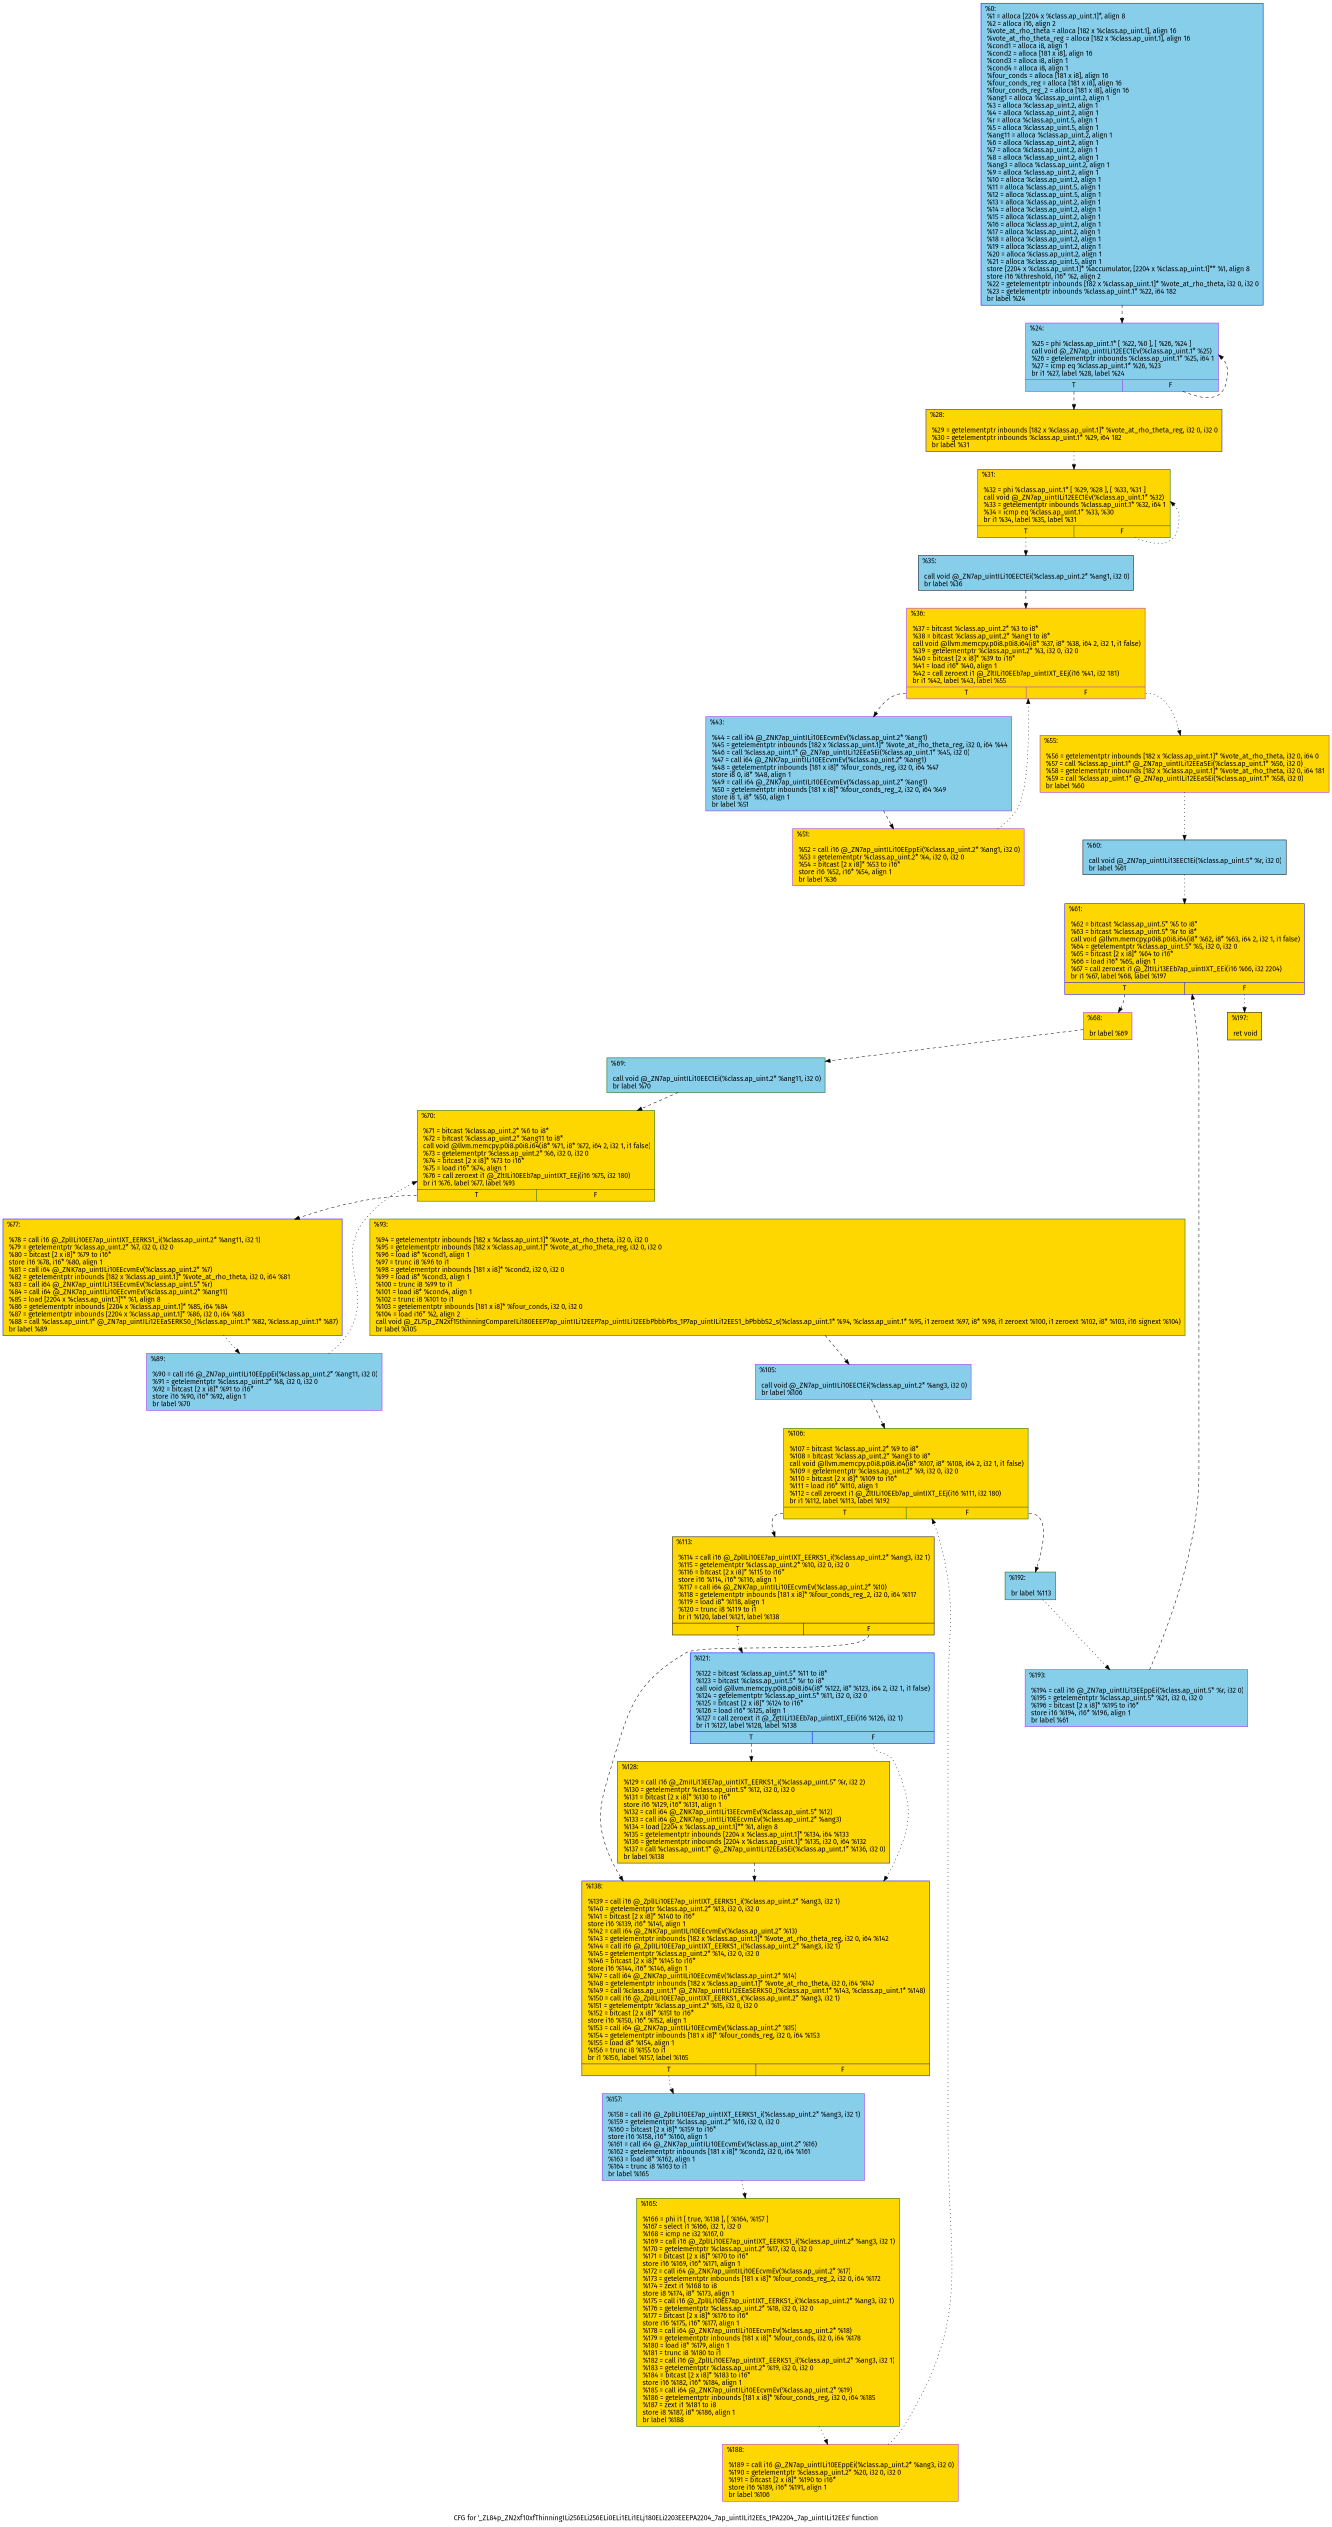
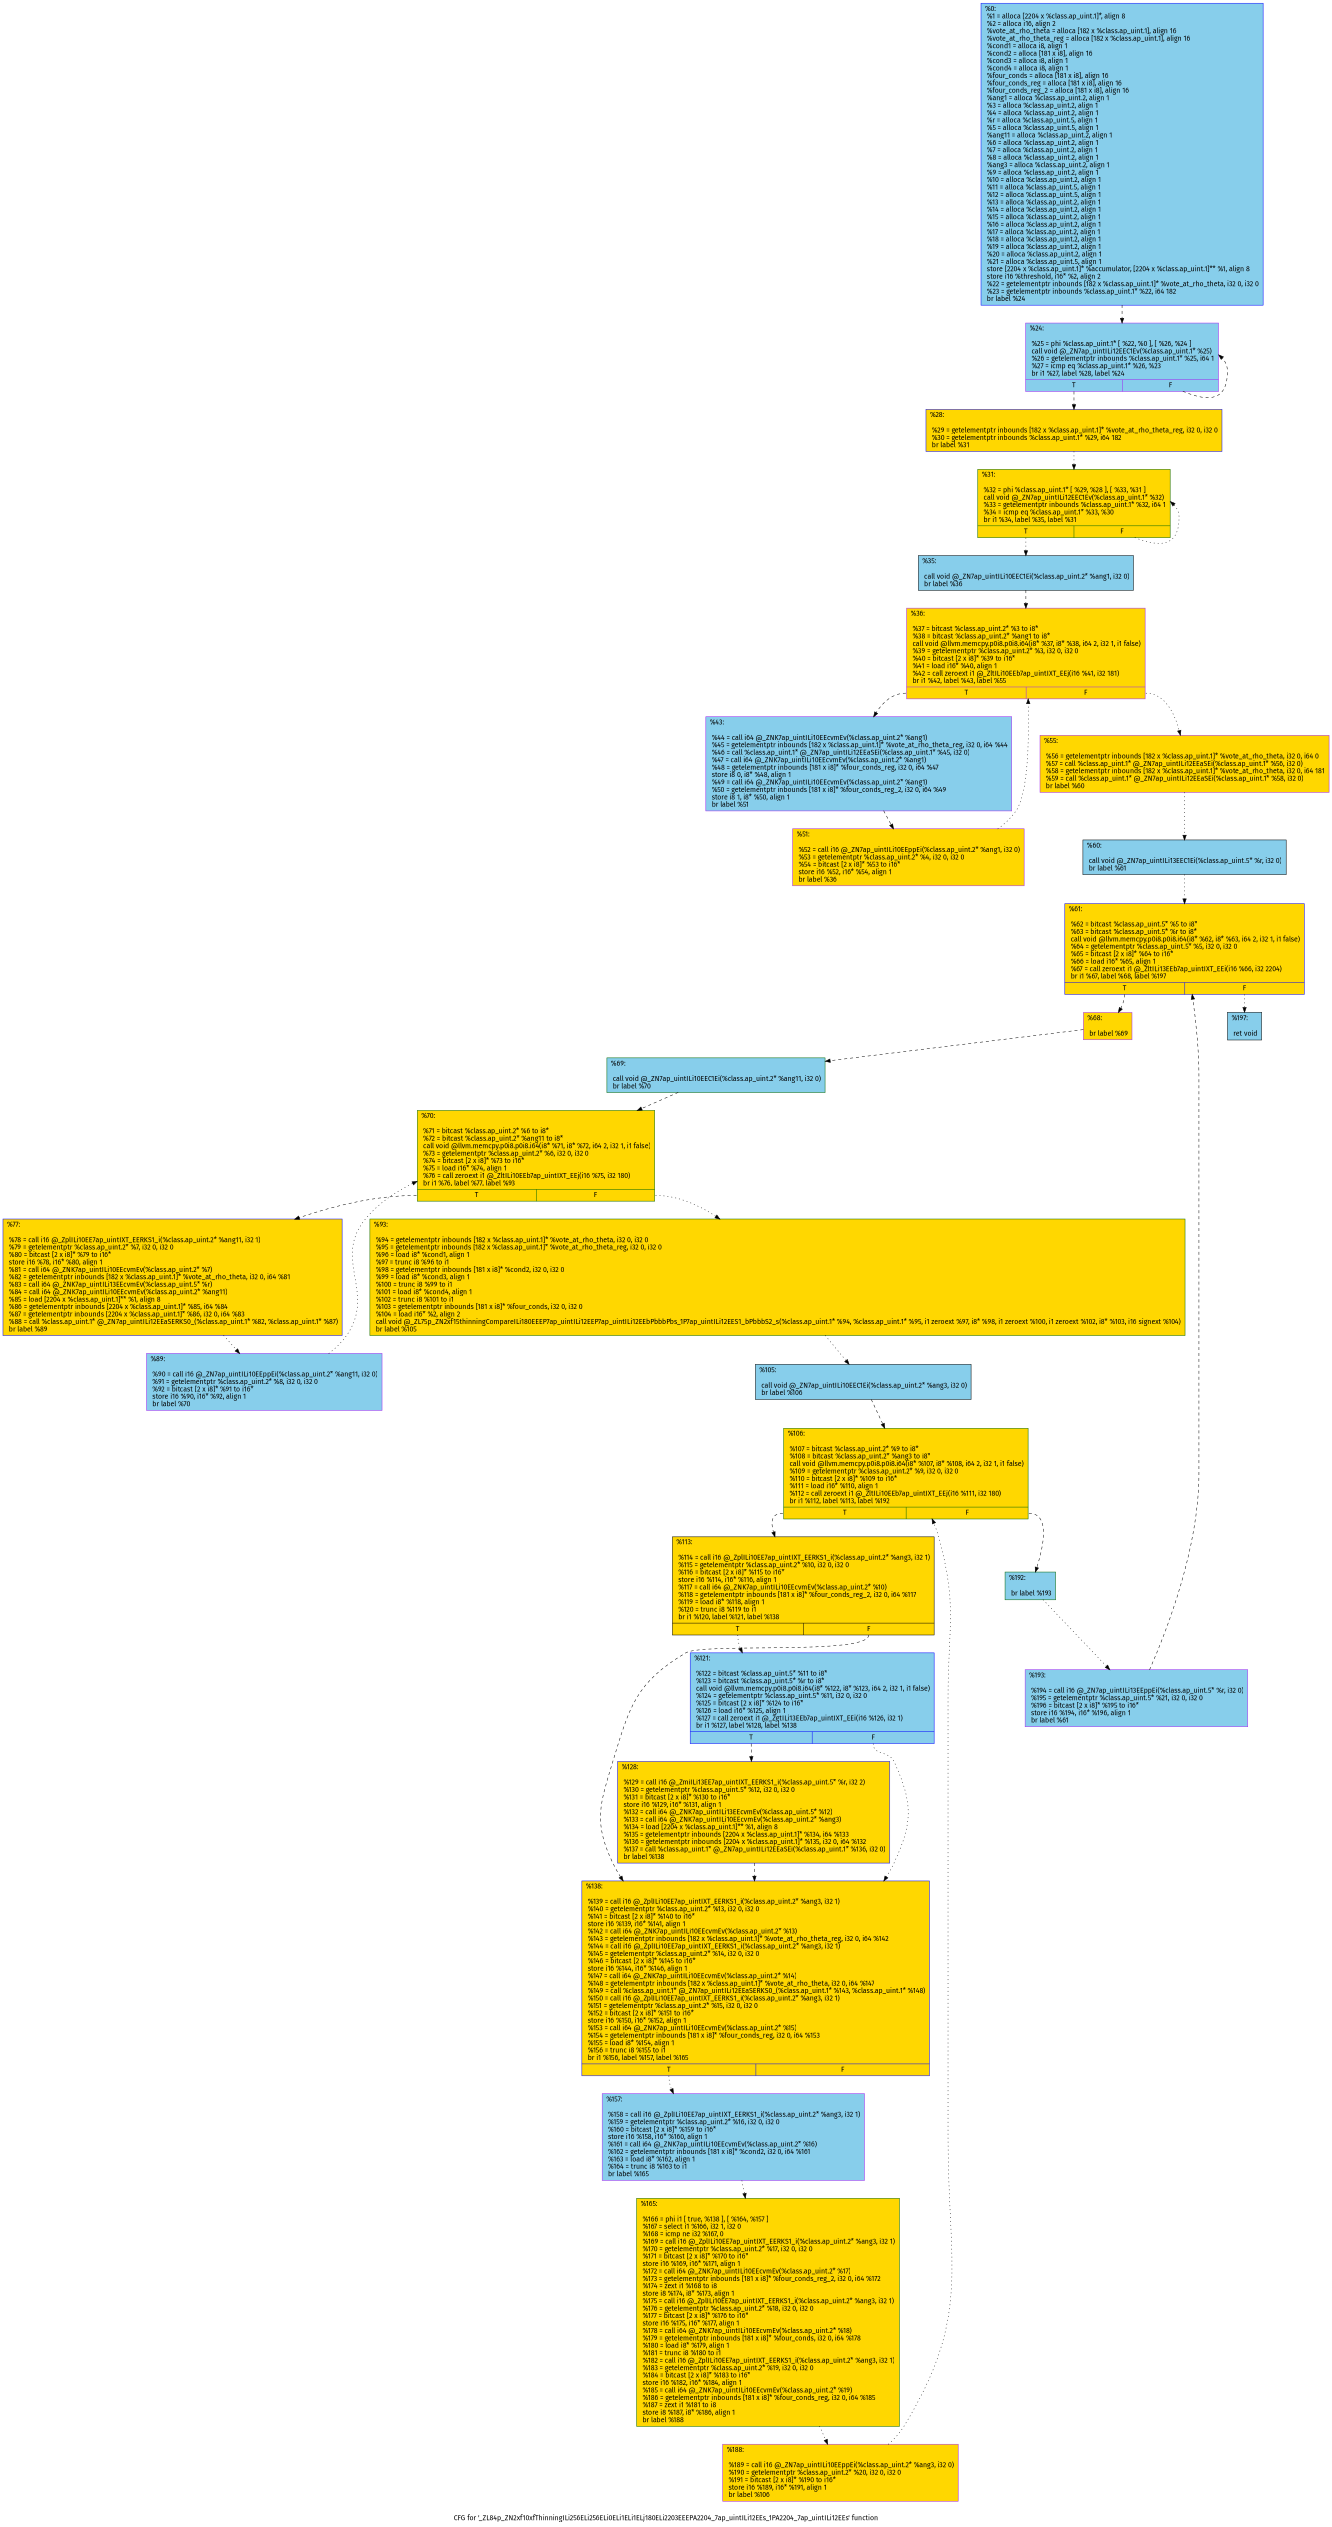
node "%197:": fillcolor gold -> skyblue
edge "%70:" -> "%93:": added
edge "%93:" -> "%105:": style dashed -> dotted
node "%105:": color purple -> black
node "%192:": text "br label %113" -> "br label %193"
